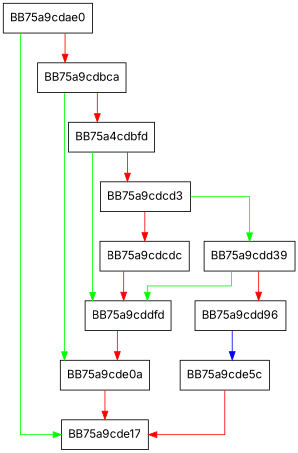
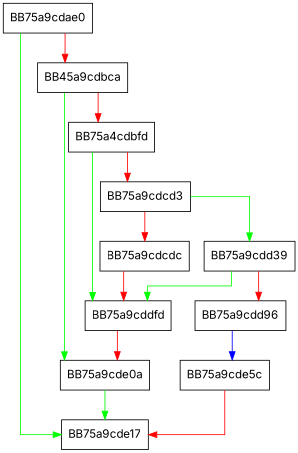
node "BB75a9cdbca": label "BB75a9cdbca" -> "BB45a9cdbca"
edge "BB75a9cde0a" -> "BB75a9cde17": color red -> green
